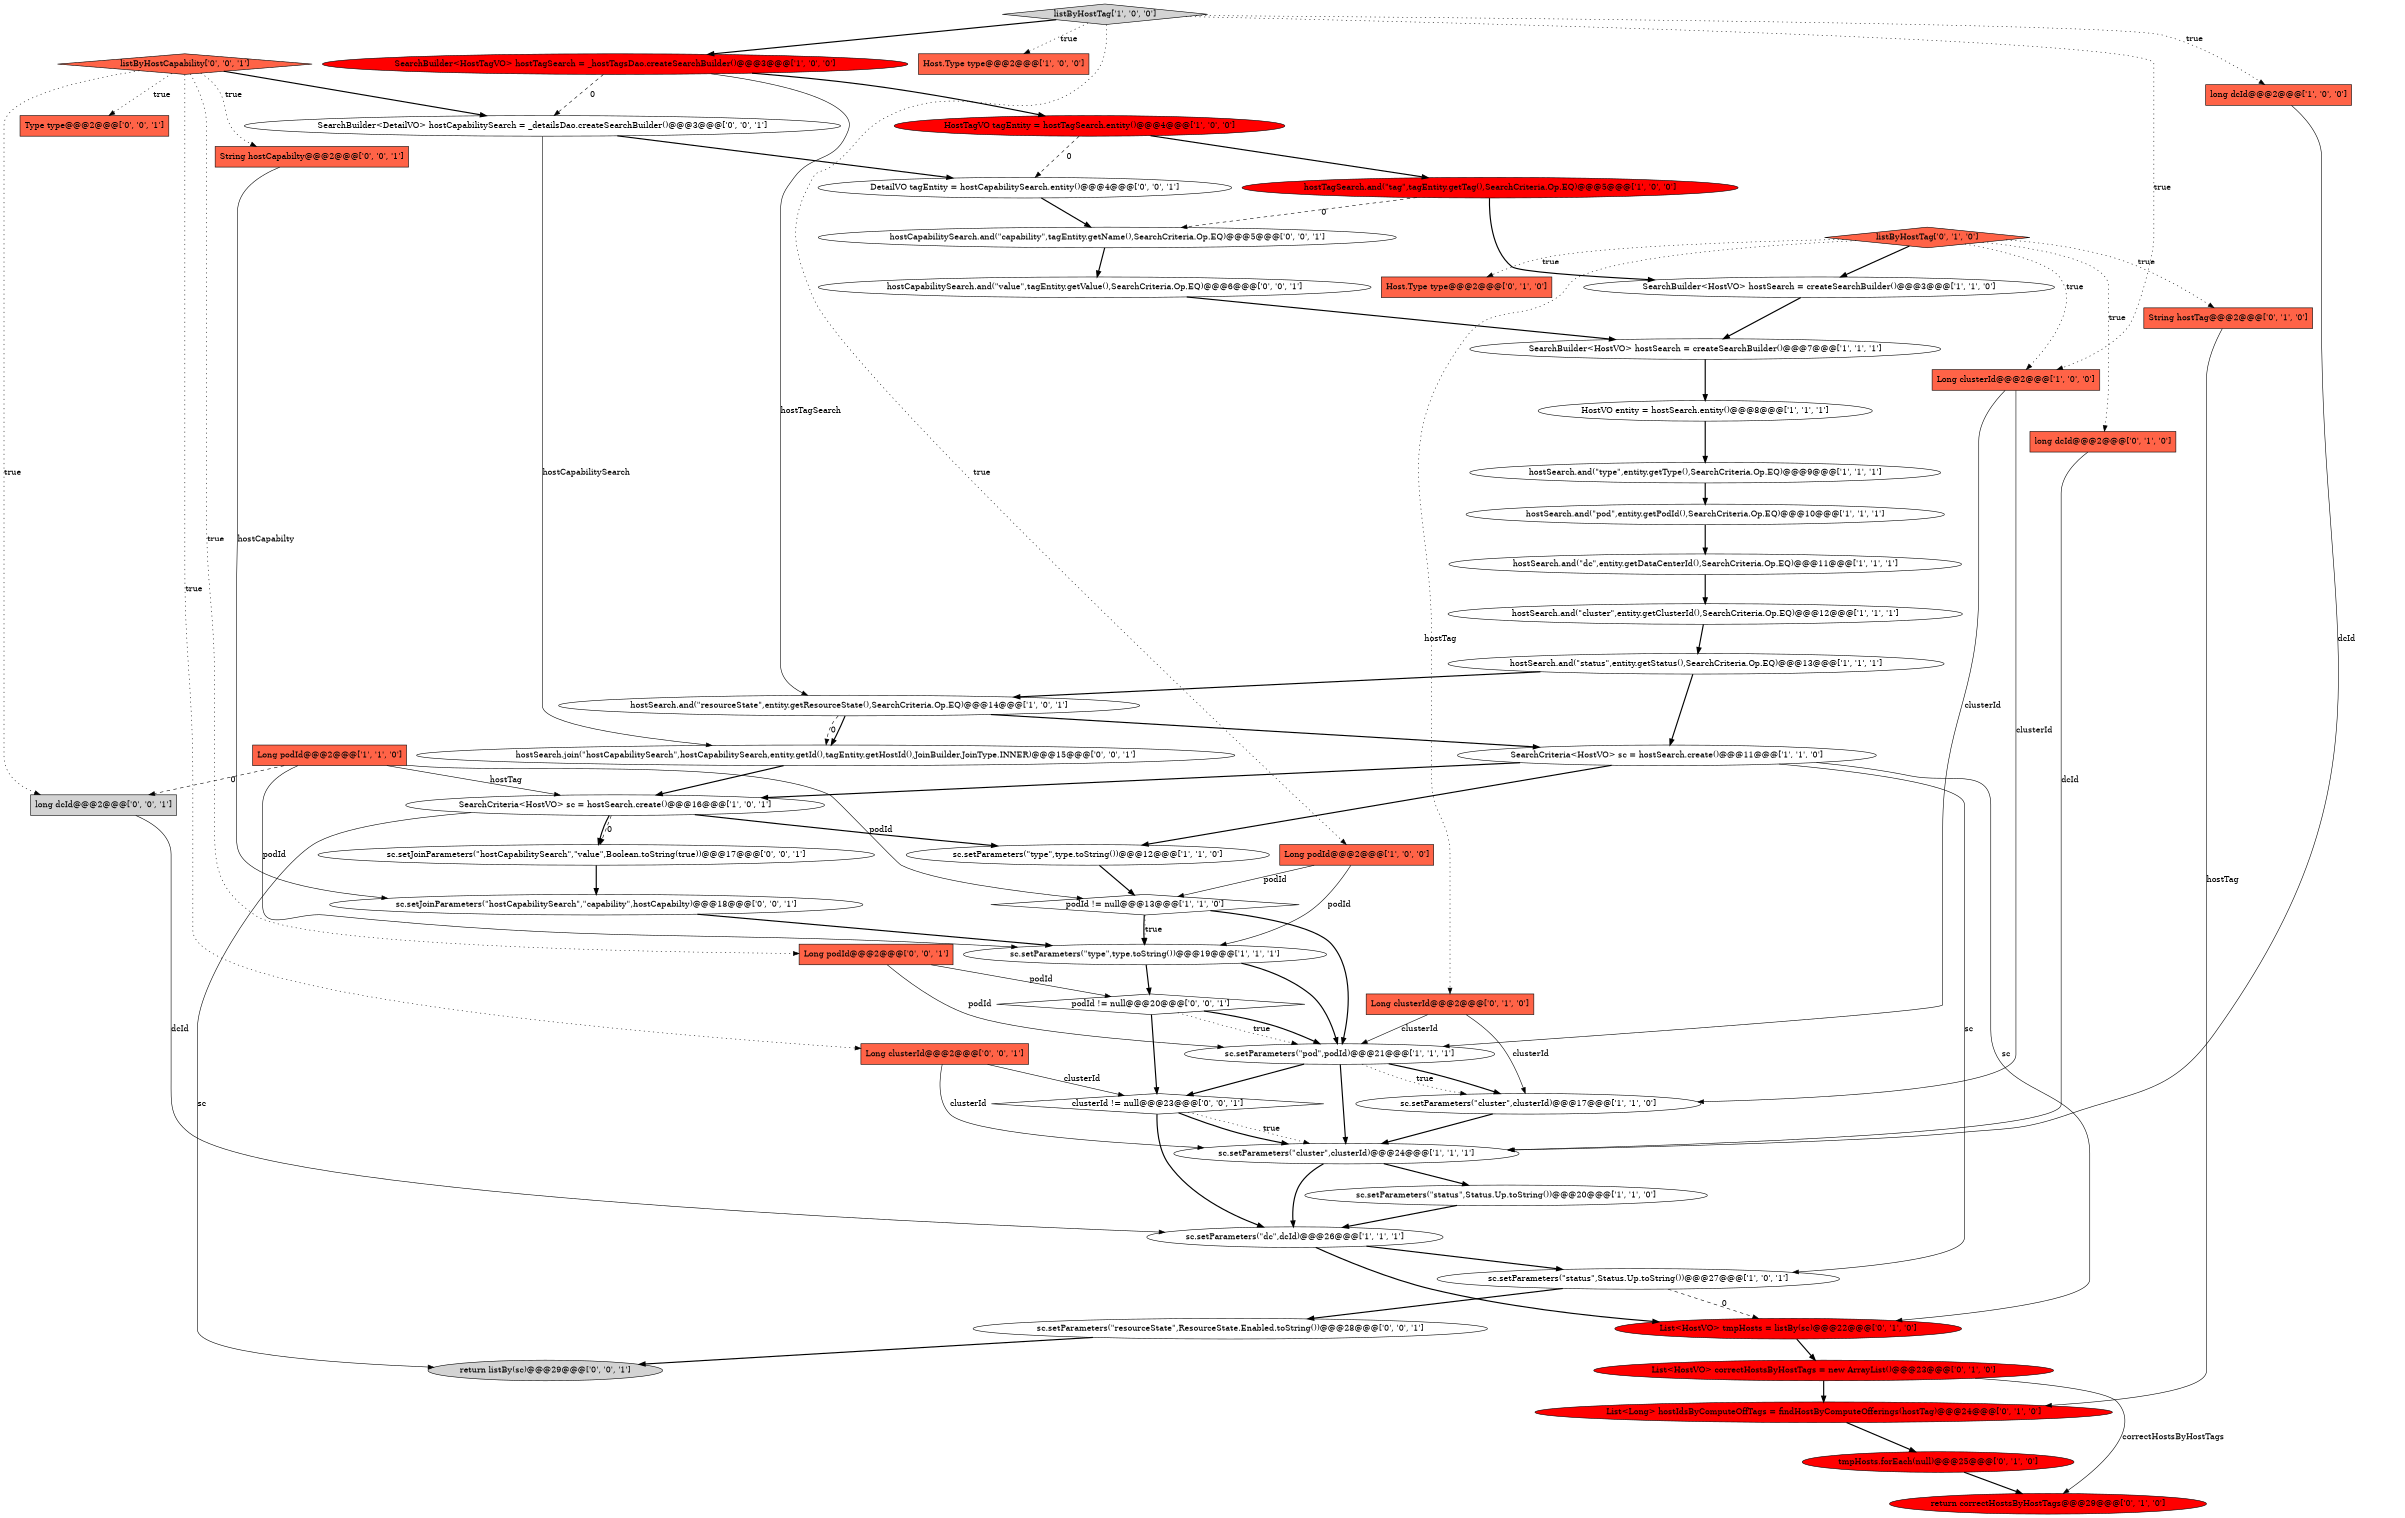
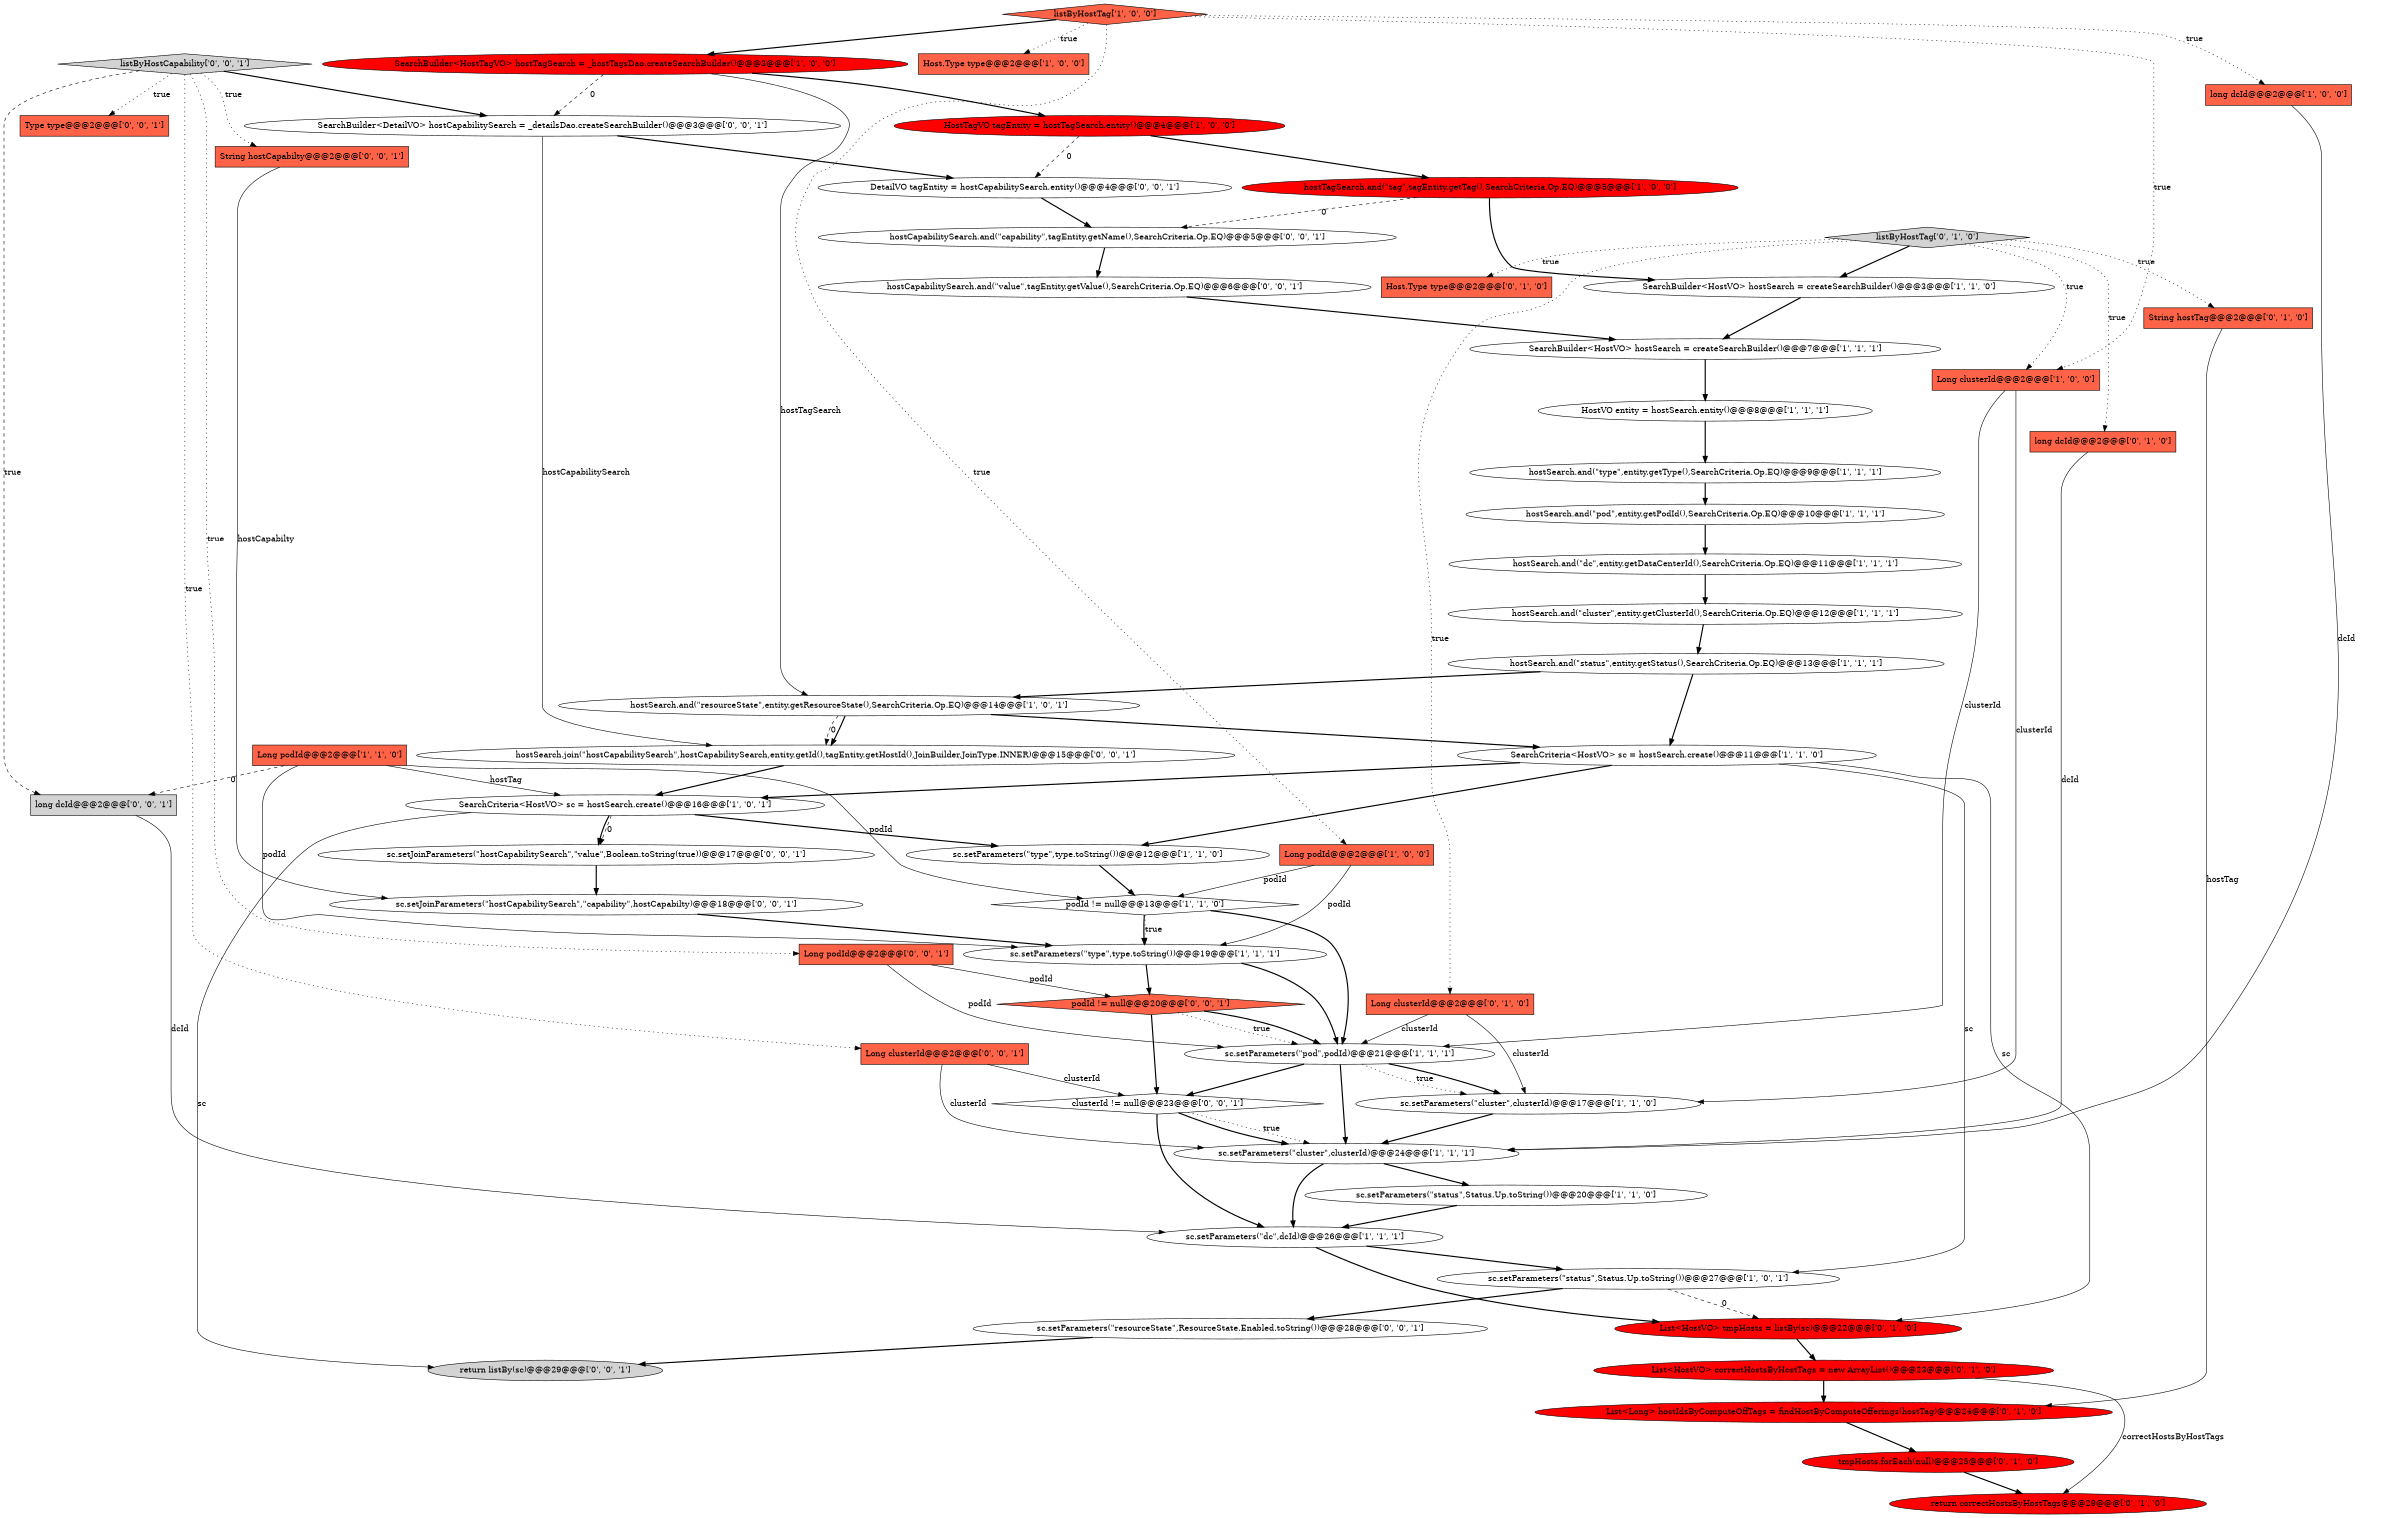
node "listByHostTag['1', '0', '0']": fillcolor lightgray -> tomato
node "listByHostCapability['0', '0', '1']": fillcolor tomato -> lightgray
node "listByHostTag['0', '1', '0']": fillcolor tomato -> lightgray
edge "listByHostCapability['0', '0', '1']" -> "long dcId@@@2@@@['0', '0', '1']": style dotted -> dashed
edge "listByHostTag['0', '1', '0']" -> "Long clusterId@@@2@@@['0', '1', '0']": label "hostTag" -> "true"
node "podId != null@@@20@@@['0', '0', '1']": fillcolor white -> tomato
